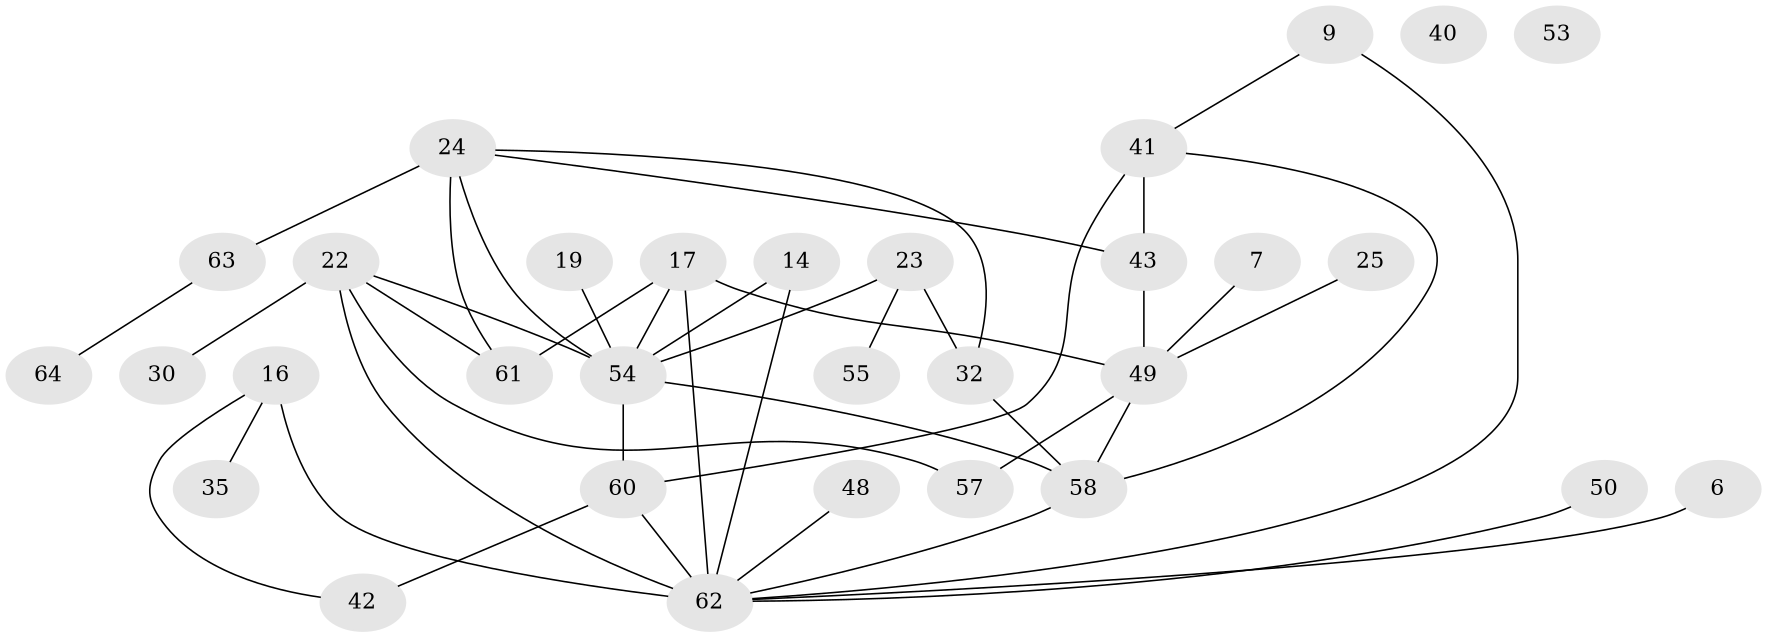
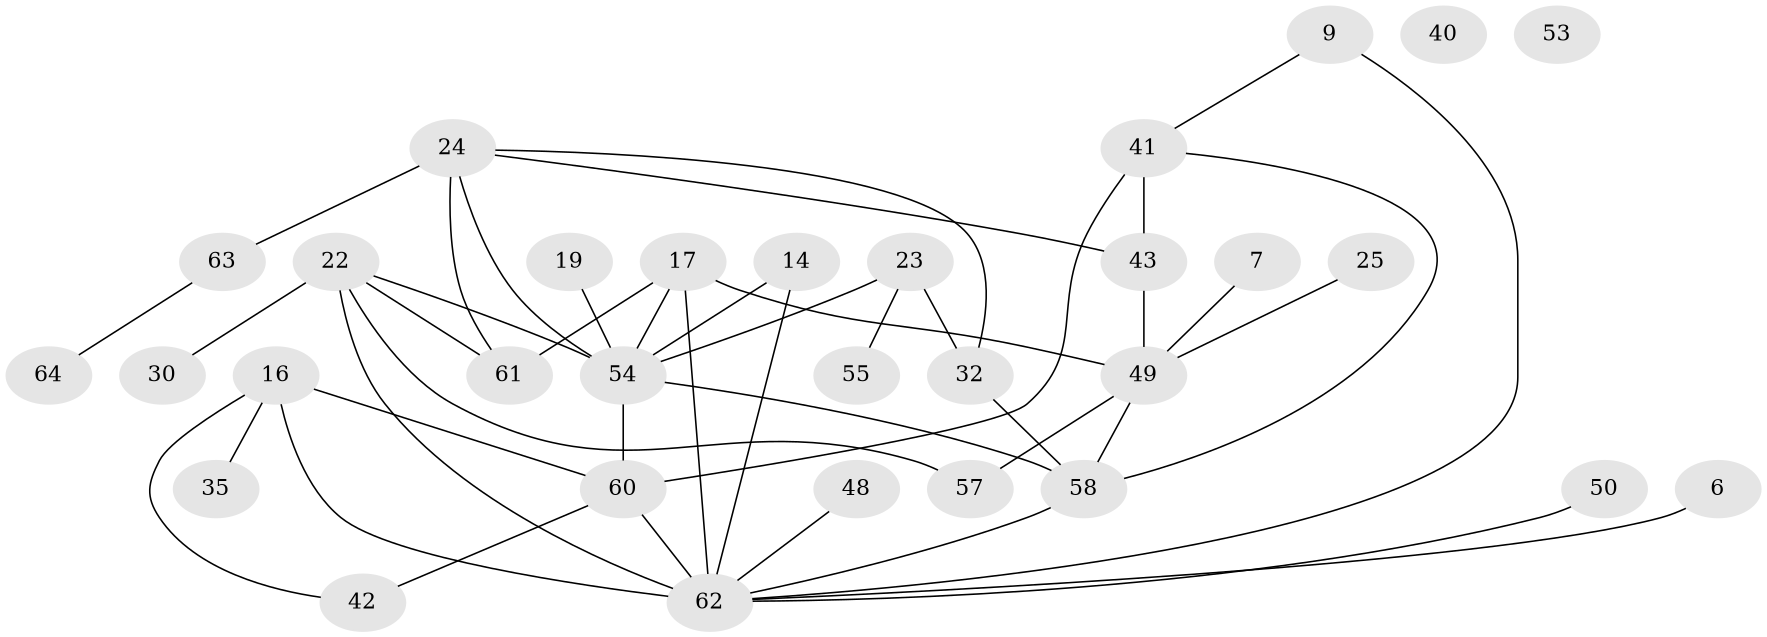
edge "16" -- "60": added
